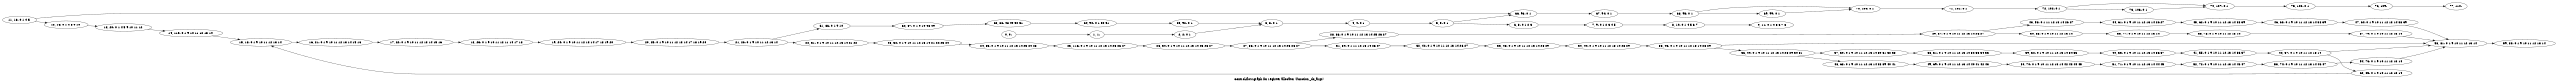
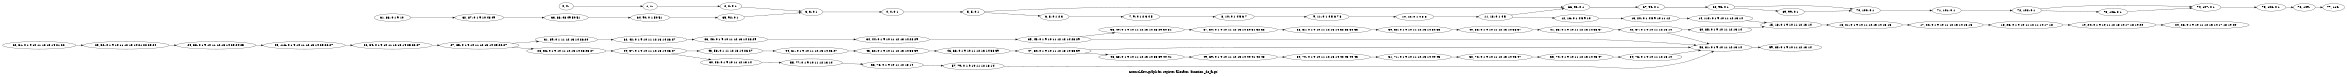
node "10, 12: 0 1 4 5 8": added
node "21, 26: 0 1 9 10 11 12 13 14": removed
node "31, 39: 0 1 11 12 13 14 26 27": label "31, 39: 0 1 11 12 13 14 26 27" -> "31, 39: 0 1 11 12 13 14 26 20"
edge "36, 49: 0 1 9 10 11 12 13 14 28 29 30 31" -> "48, 68: 0 1 9 10 11 12 13 14 38 39 40 41": now "47, 64: 0 1 9 10 11 12 13 14 38 39" -> "48, 68: 0 1 9 10 11 12 13 14 38 39 40 41"
